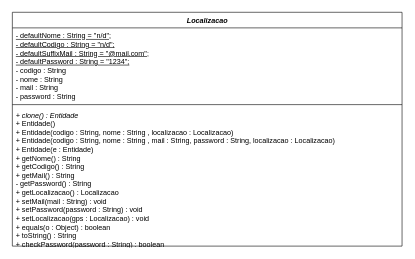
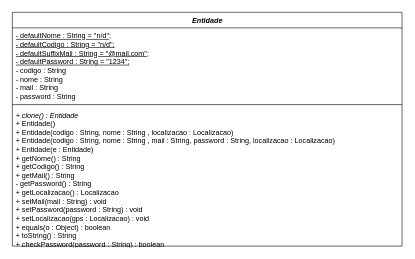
node "Localizacao": label "Localizacao" -> "Entidade"
